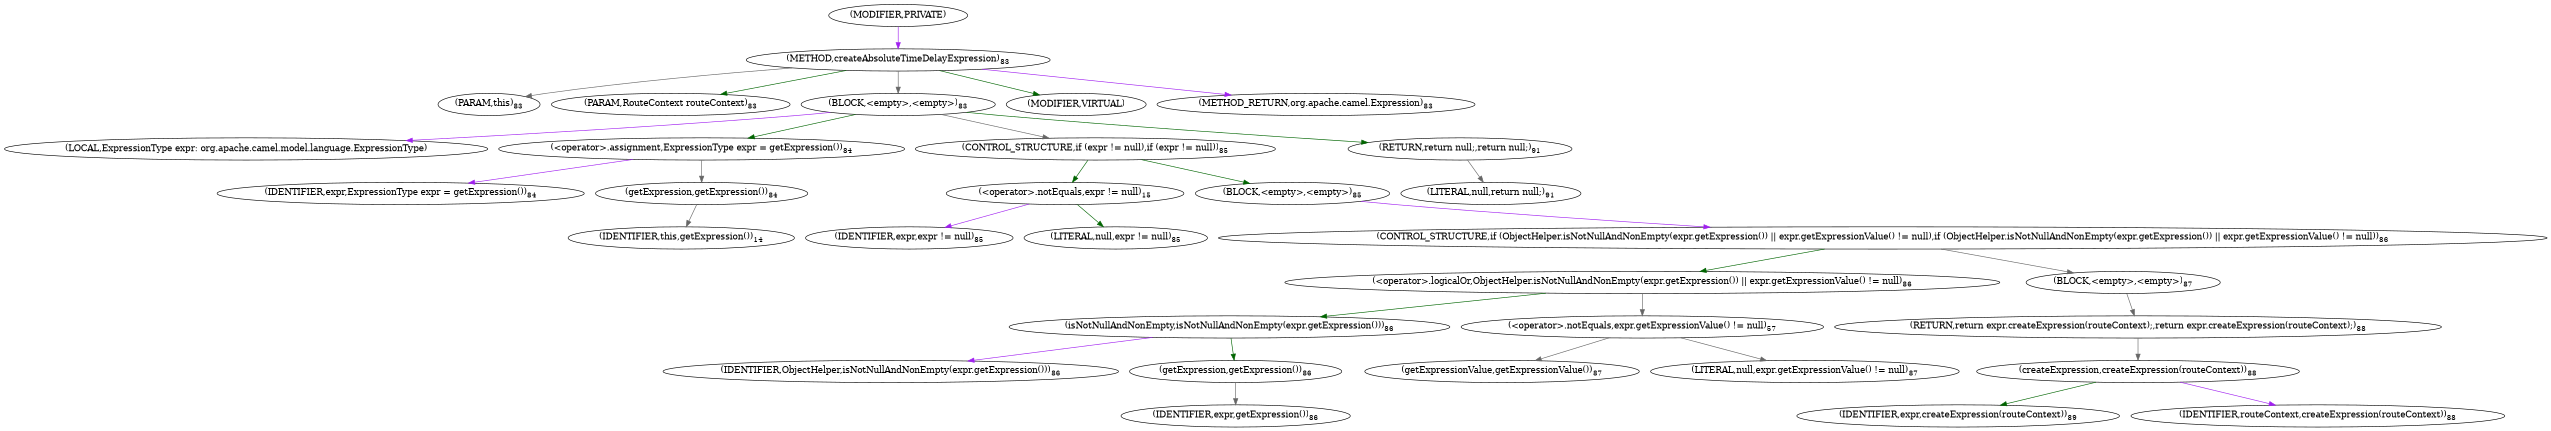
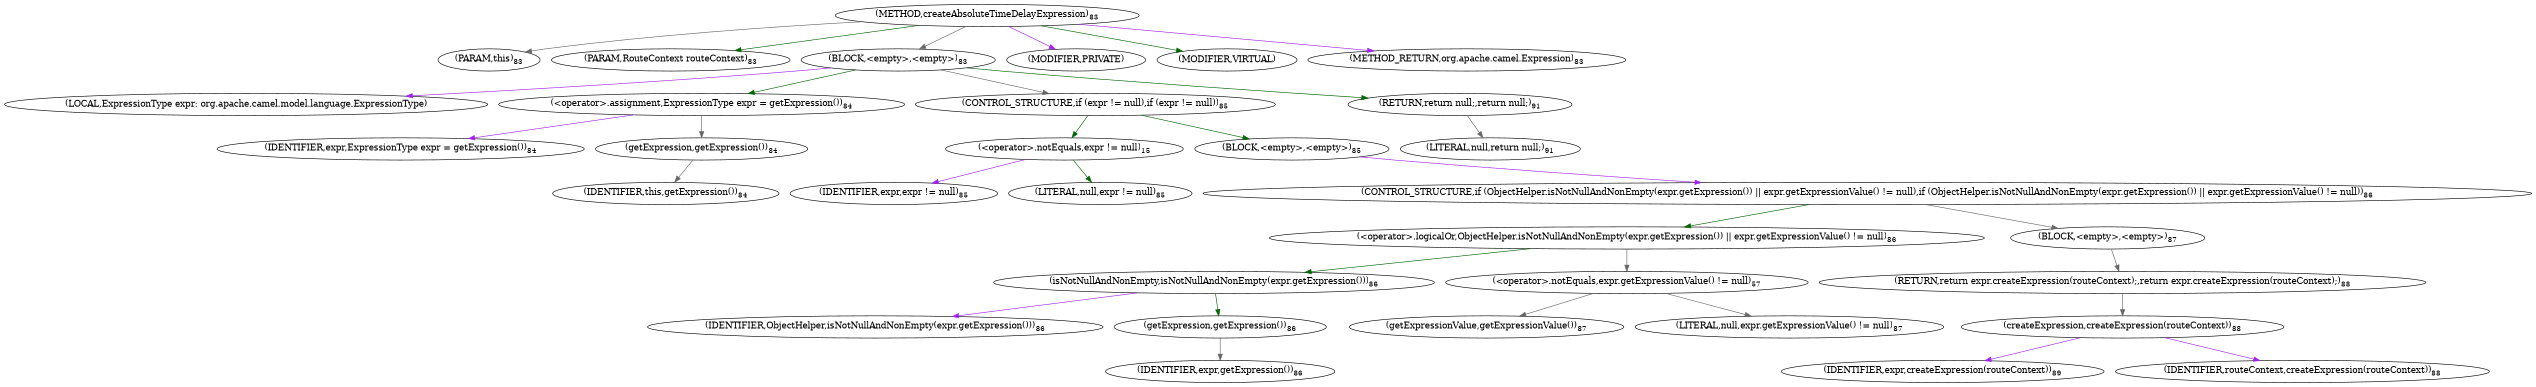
edge "(MODIFIER,PRIVATE)" -> "(METHOD,createAbsoluteTimeDelayExpression)": reversed
node "(IDENTIFIER,this,getExpression())": text "14" -> "84"
edge "(createExpression,createExpression(routeContext))" -> "(IDENTIFIER,expr,createExpression(routeContext))": color darkgreen -> purple
